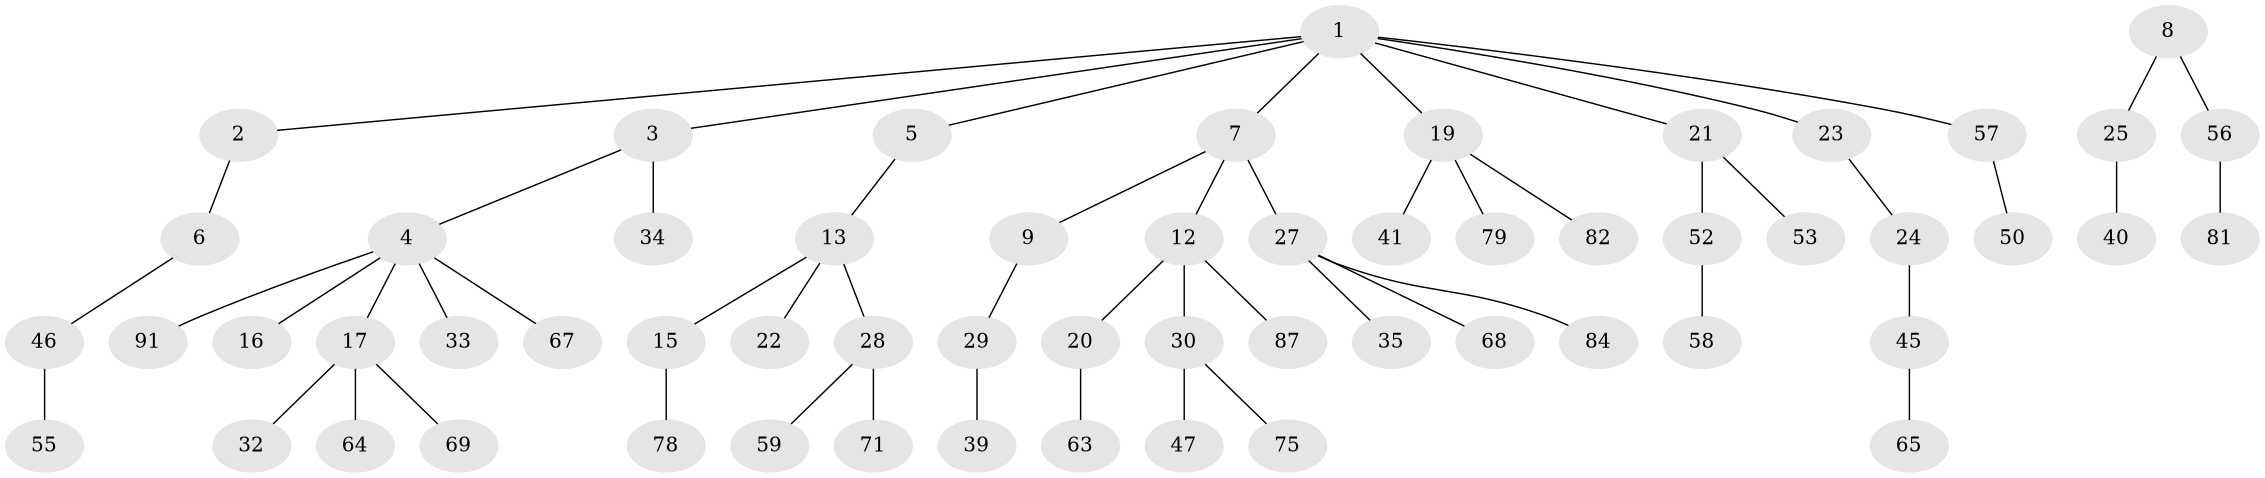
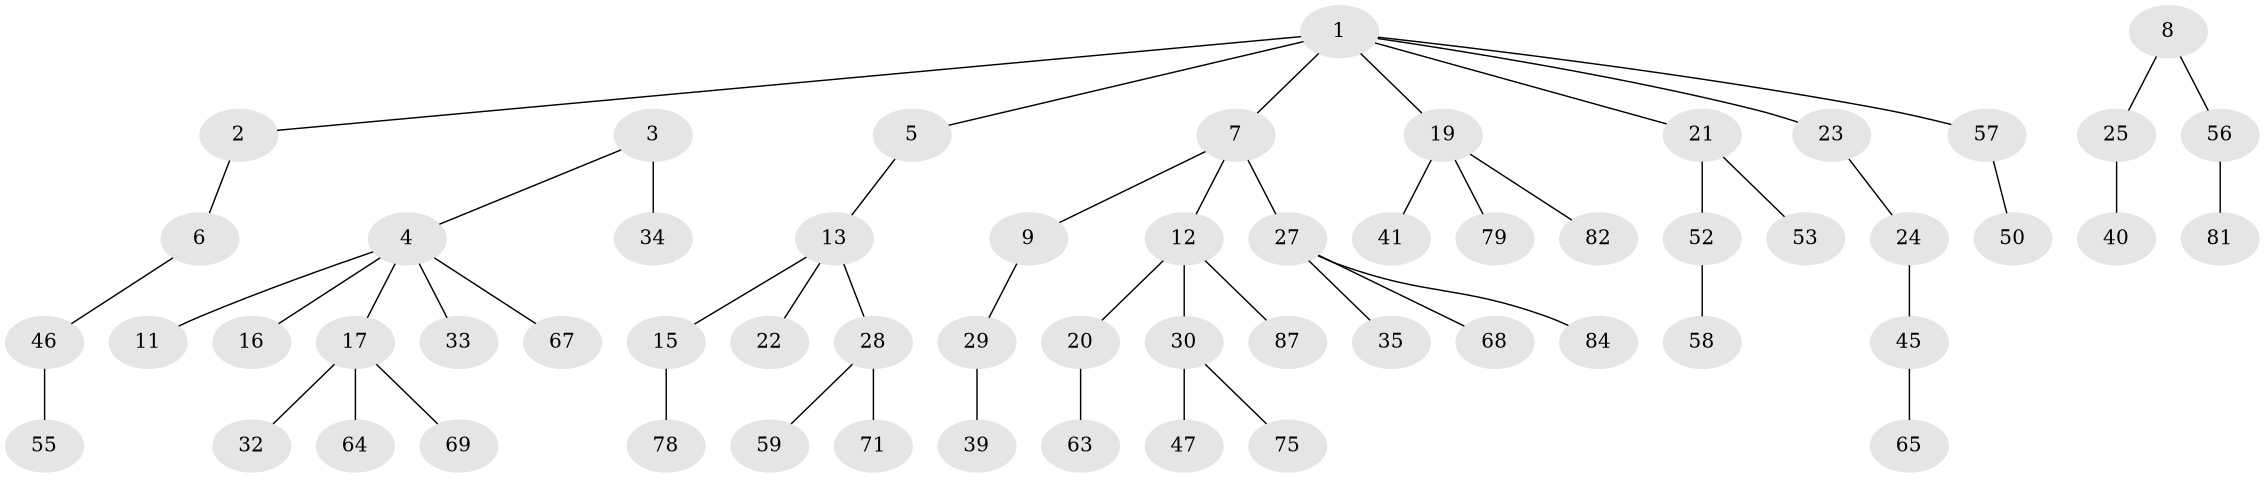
edge "1" -- "3": removed
node "91": label "91" -> "11"
